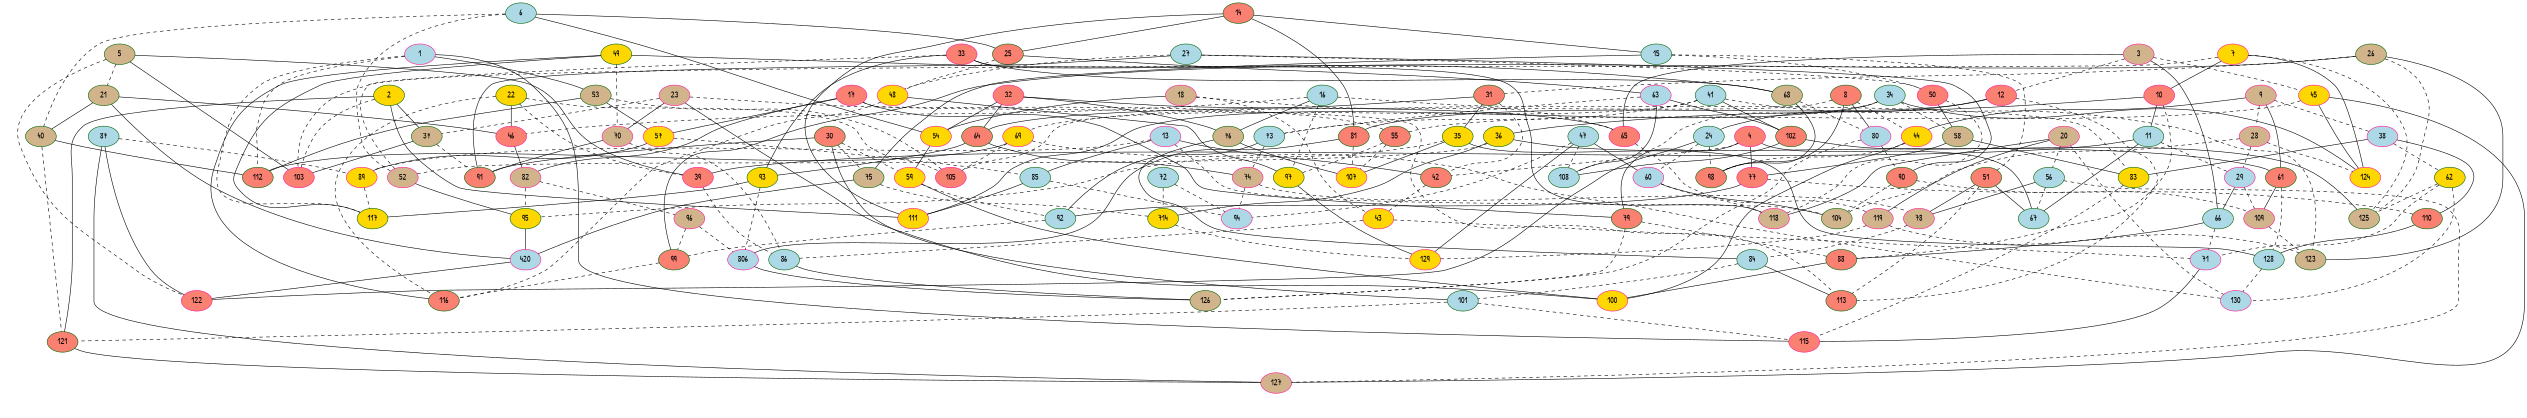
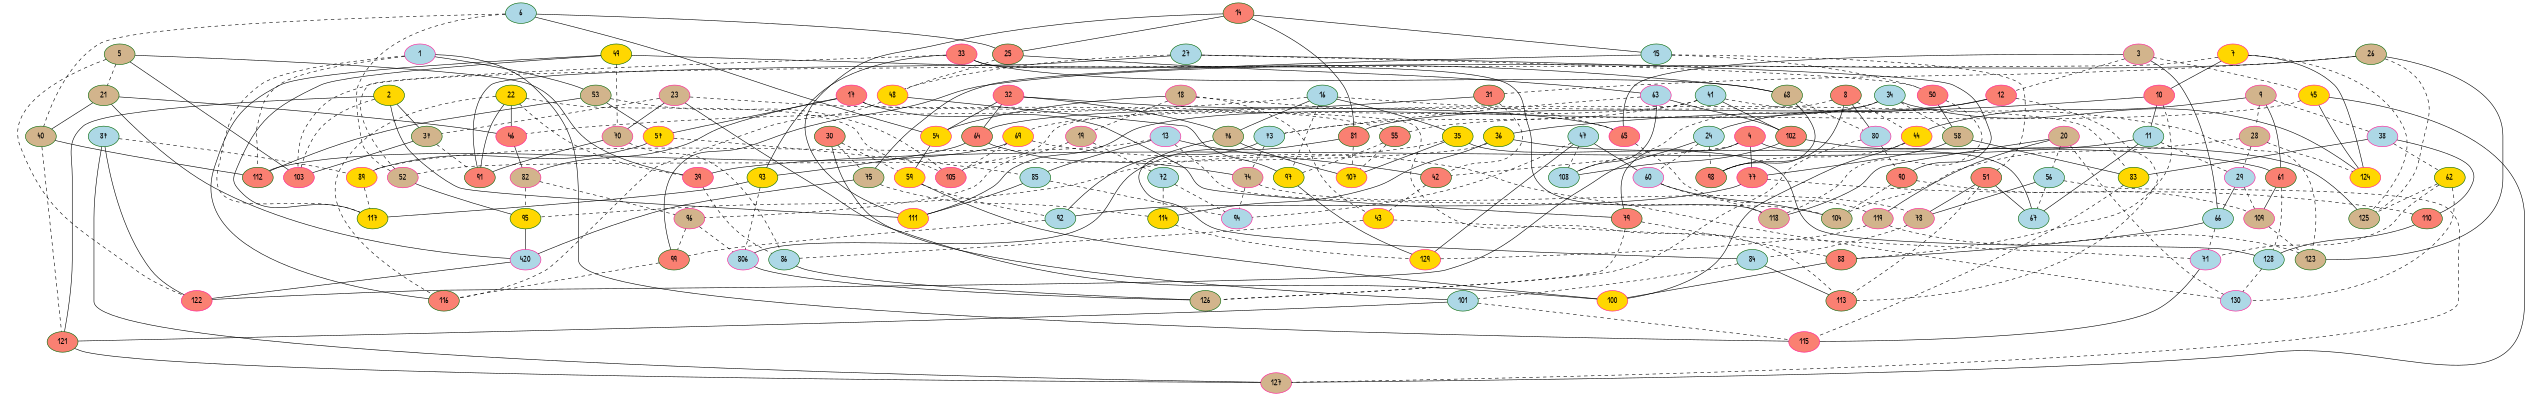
edge "31" -- "35": now "16" -- "35"
node "19": added
edge "30" -- "91": now "22" -- "91"
node "714": label "714" -> "114"
edge "101" -- "121": style dashed -> solid
